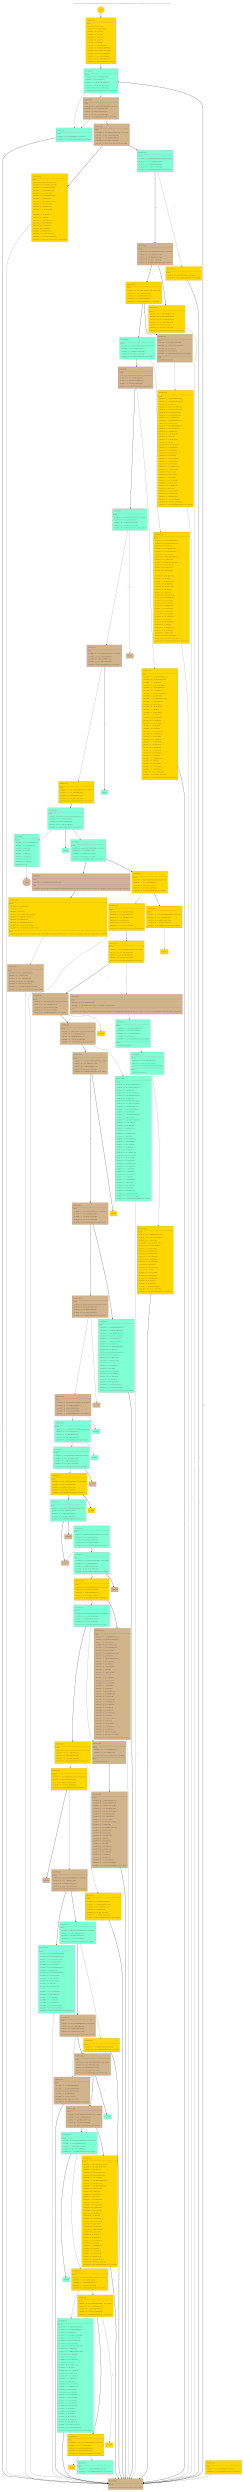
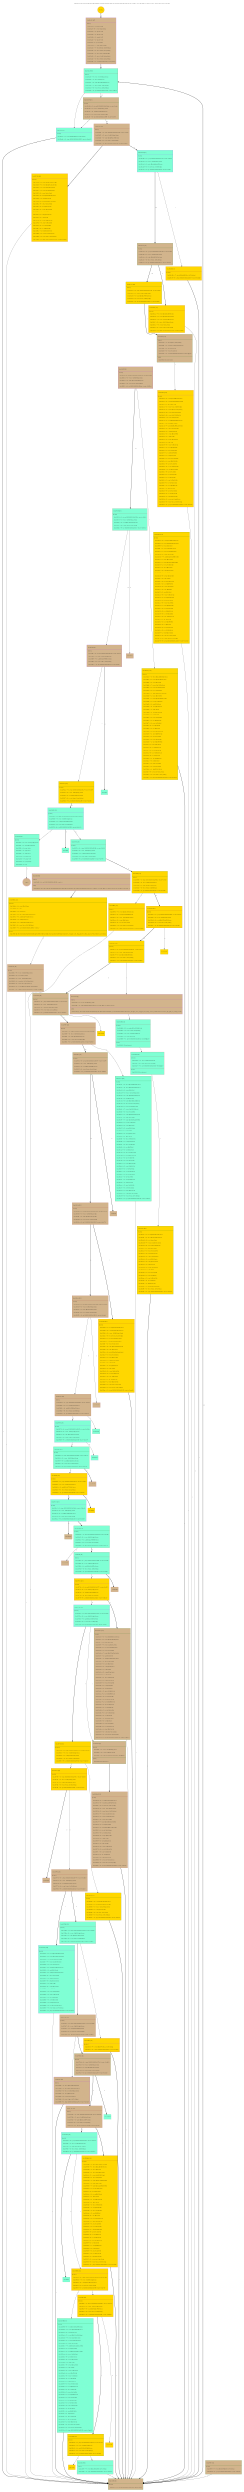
node "0x401420 [47]": fillcolor gold -> tan
node "0x4014e6 [25]": removed
edge "0x40157c [25]" -> "0x401b5f [5]": removed, label "1"
edge "0x40199d [27]" -> "0x4015c7 [25]": now "0x4015ae [25]" -> "0x4015c7 [25]"
node "0x401f56": fillcolor gold -> tan
node "0x402193 [94]": fillcolor aquamarine -> gold
edge "0x4016c1 [25]" -> "0x402023": now "0x4016c1 [25]" -> "0x4016da [25]"
node "0x401991 [12]": fillcolor gold -> tan
